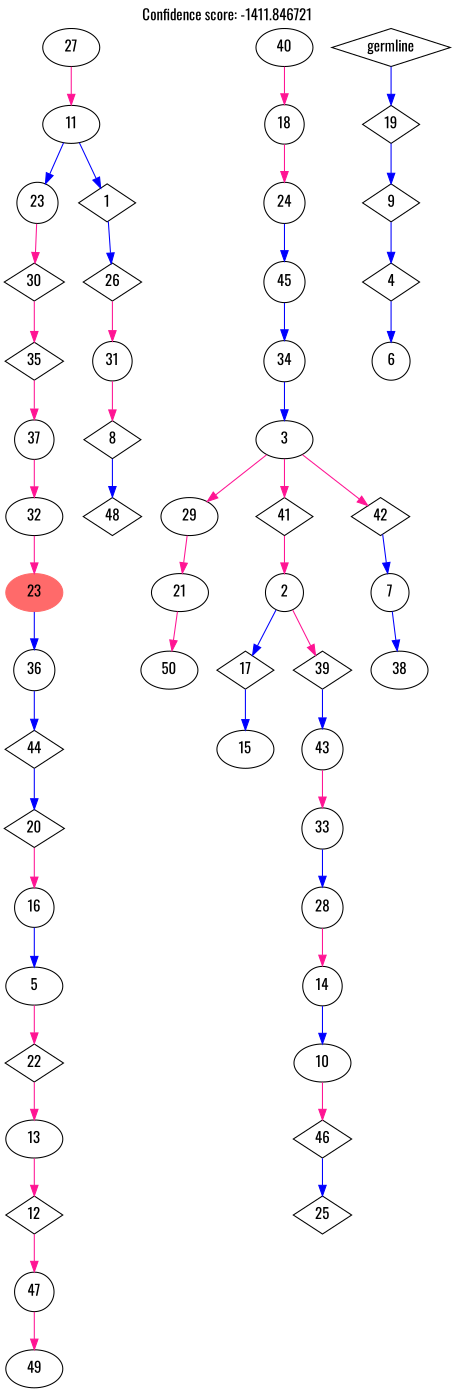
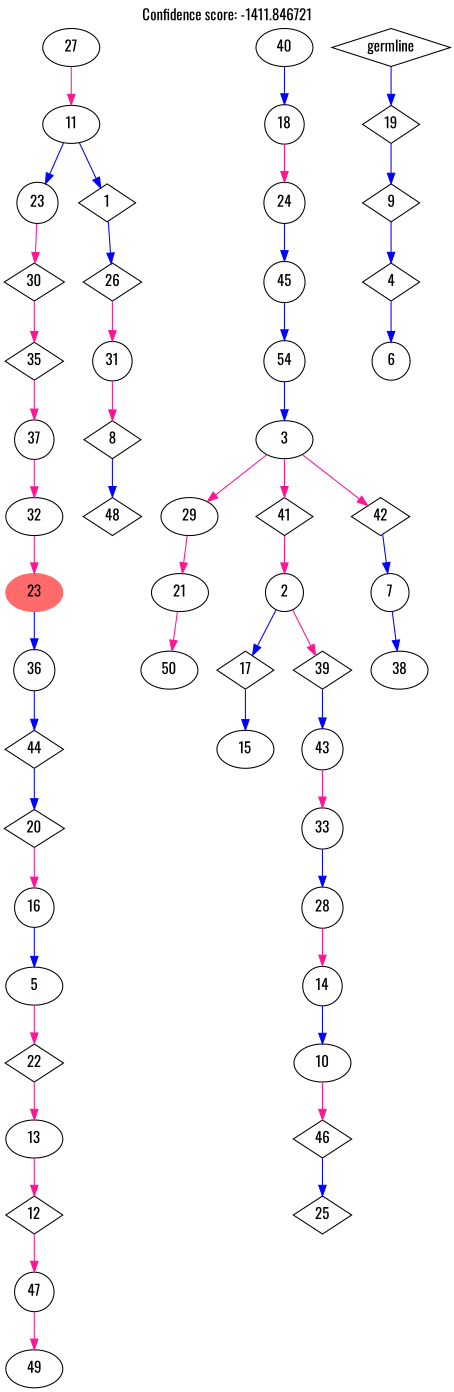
edge "40" -> "18": color deeppink -> blue
node "34": label "34" -> "54"
